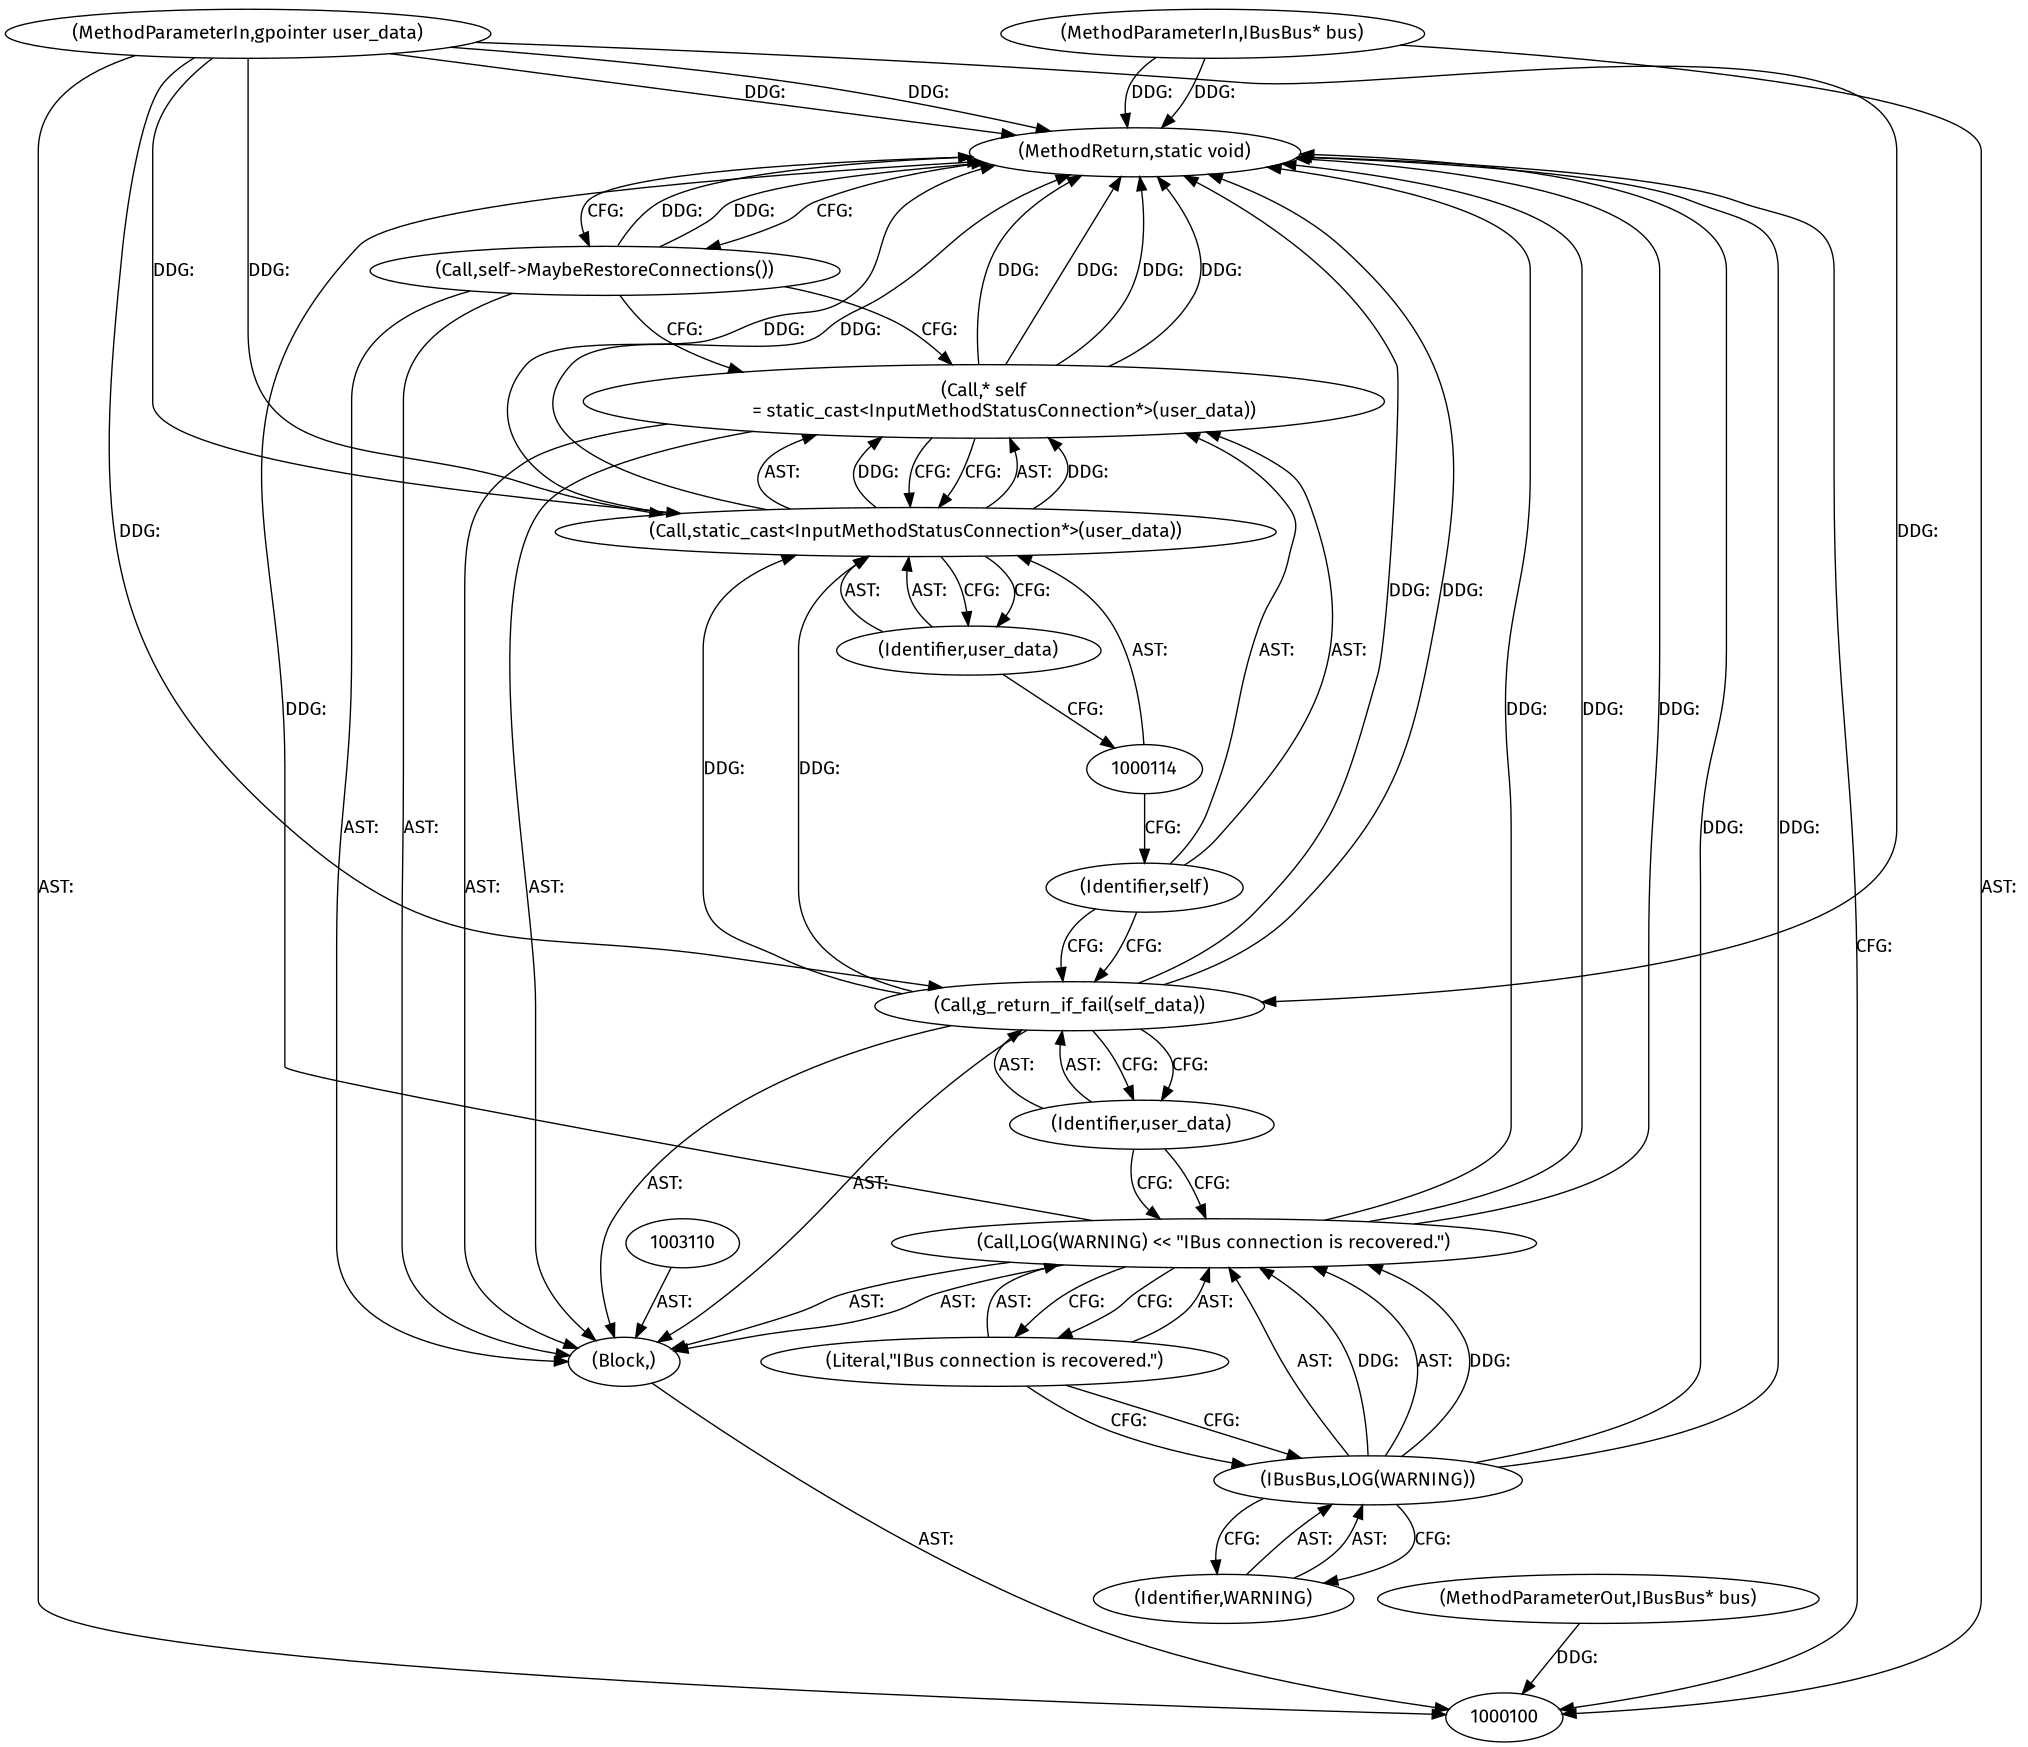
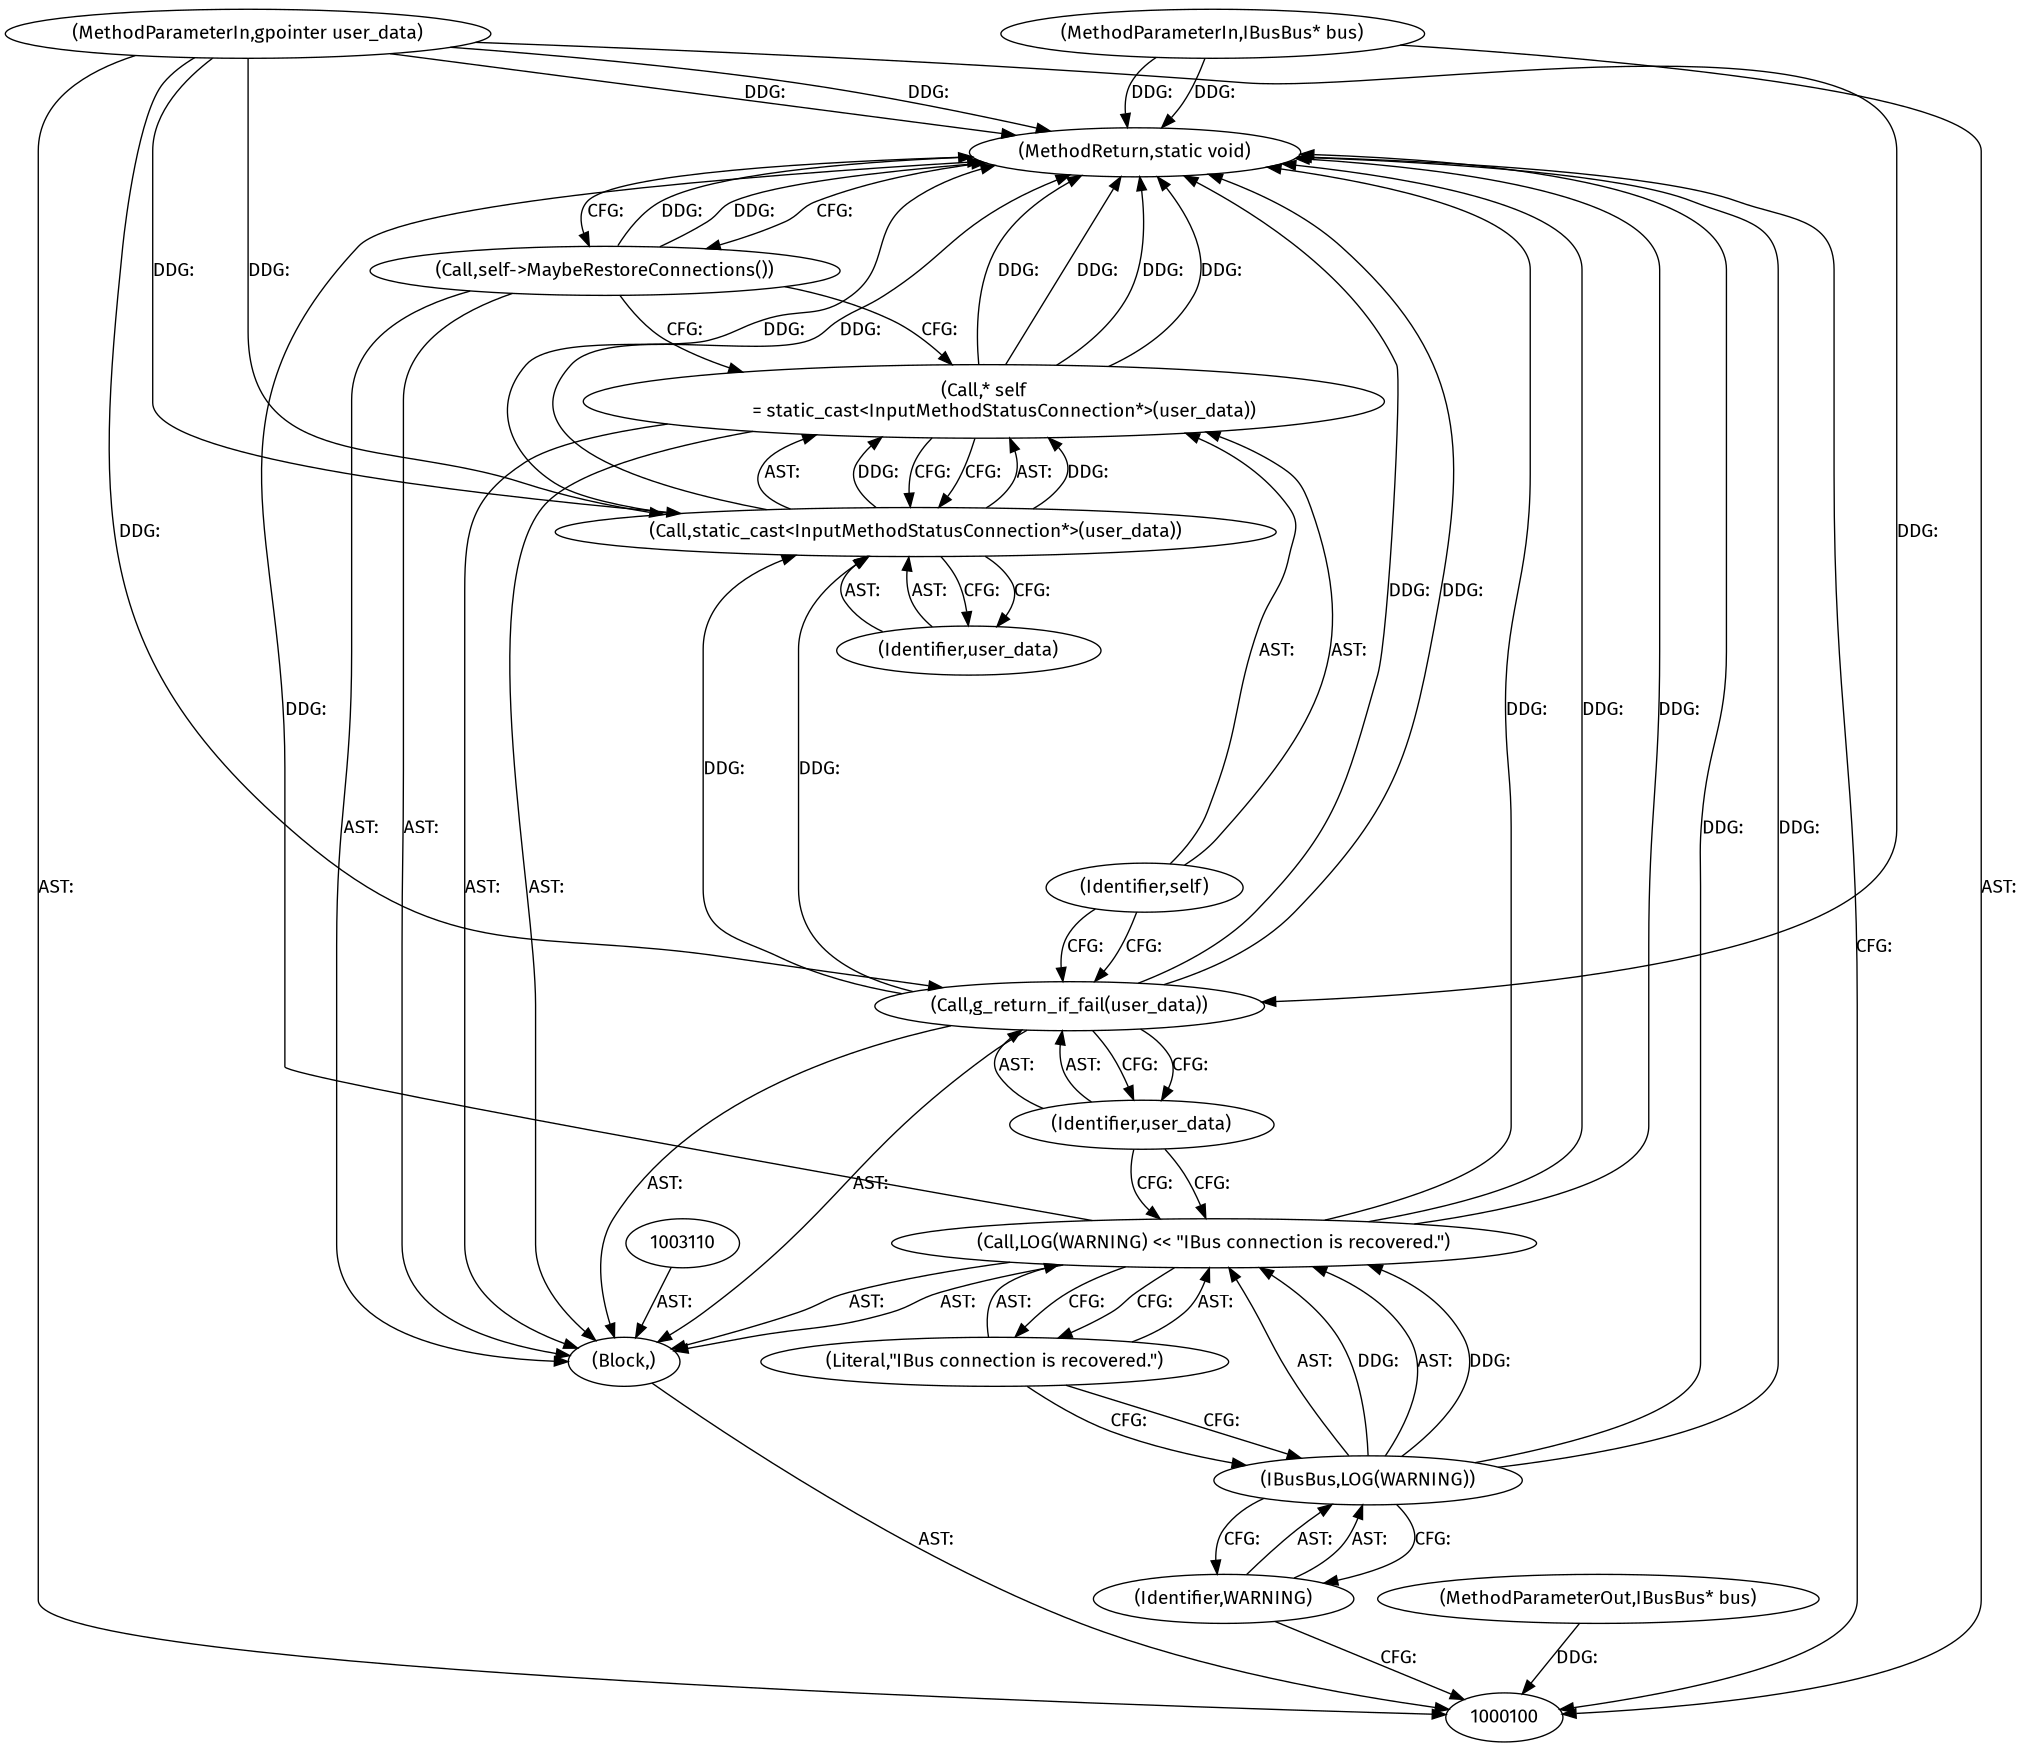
node "1000114": removed
node "(Call,g_return_if_fail(self_data))": label "(Call,g_return_if_fail(self_data))" -> "(Call,g_return_if_fail(user_data))"
edge "(Identifier,WARNING)" -> "1000100": added, label "CFG:"
